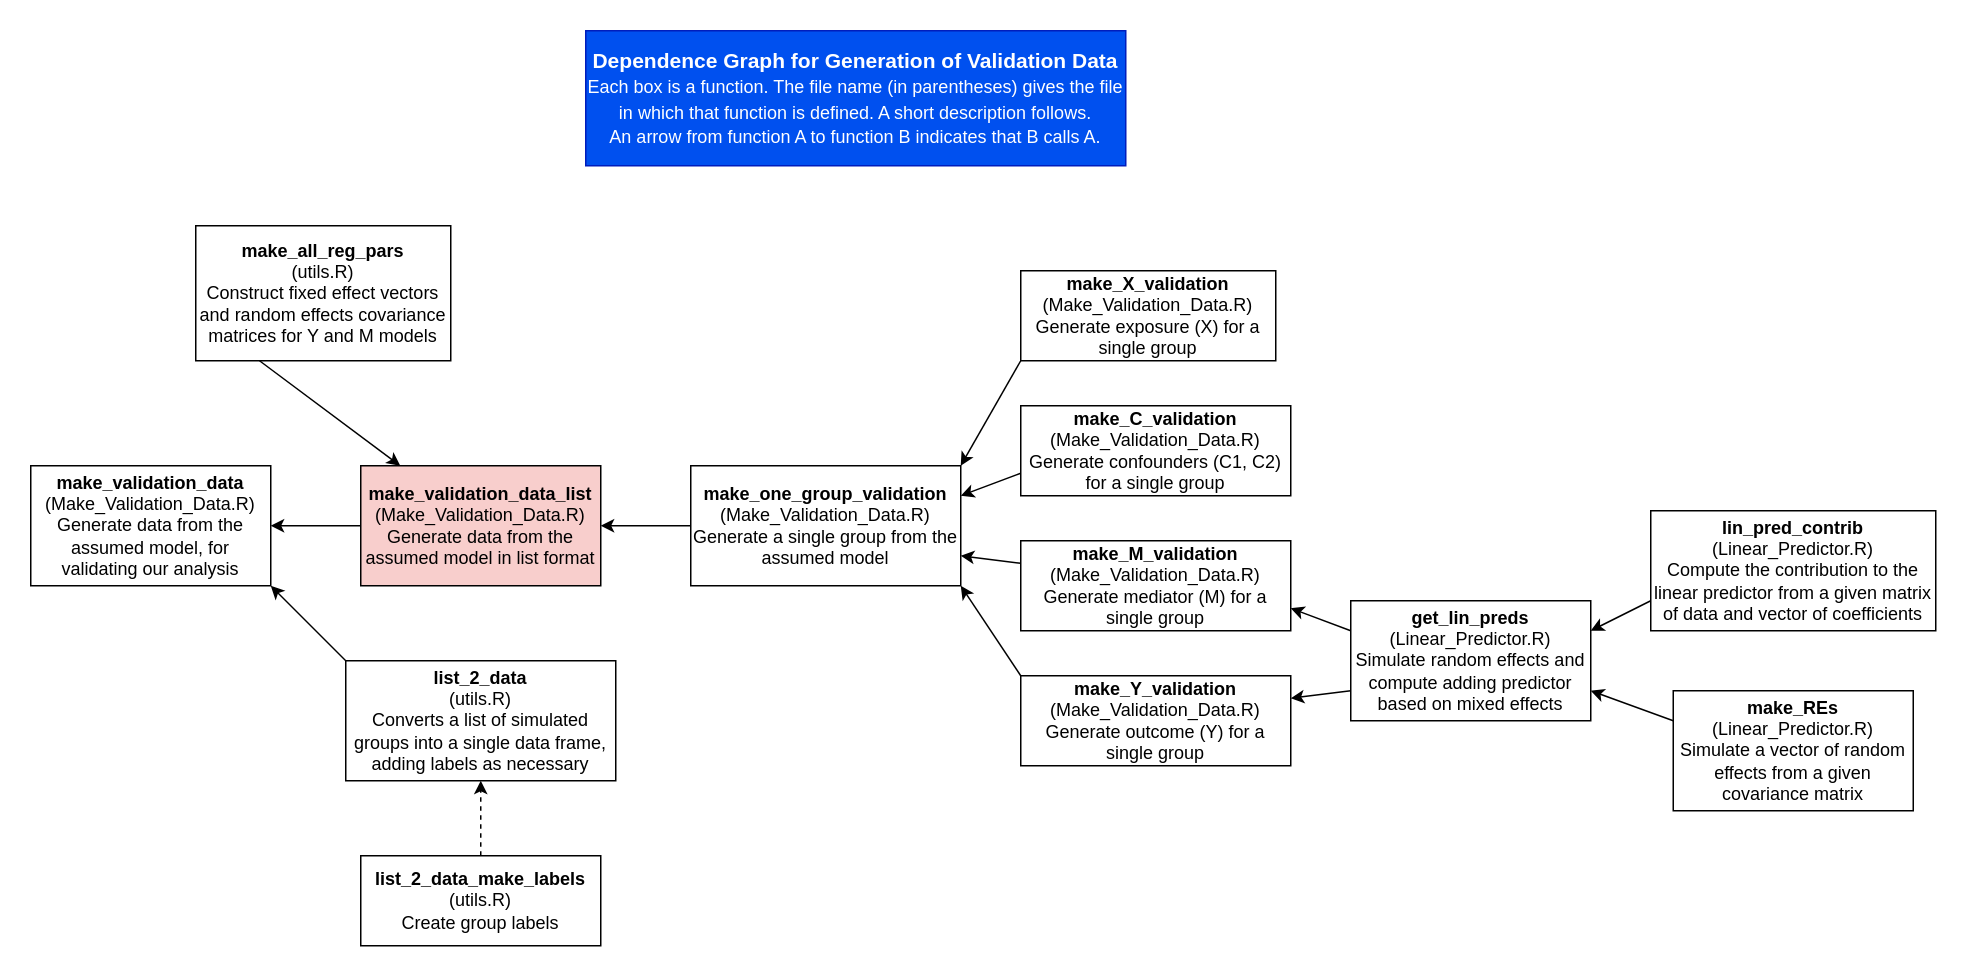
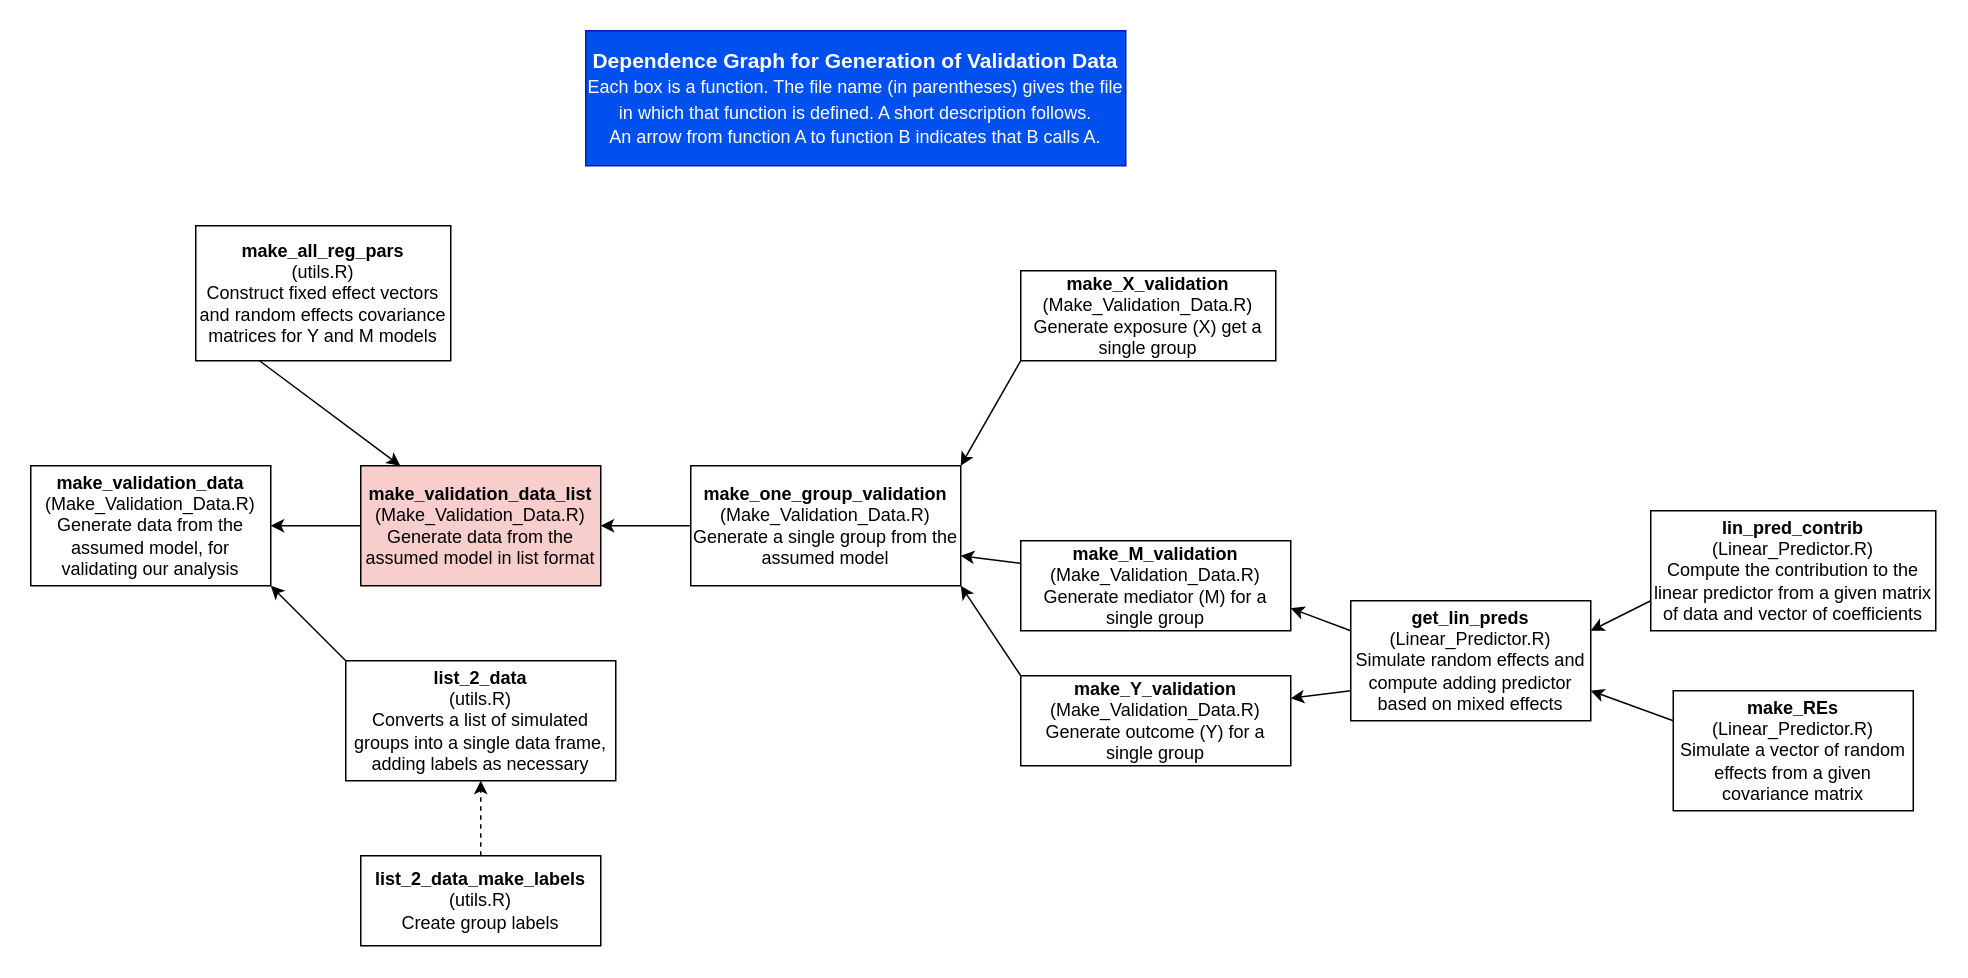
node "make_X_validation (Make_Validation_Data.R) Generate exposure (X) for a single group": label "make_X_validation (Make_Validation_Data.R) Generate exposure (X) for a single group" -> "make_X_validation (Make_Validation_Data.R) Generate exposure (X) get a single group"
node "make_C_validation (Make_Validation_Data.R) Generate confounders (C1, C2) for a single group": removed
edge "make_C_validation (Make_Validation_Data.R) Generate confounders (C1, C2) for a single group" -> "make_one_group_validation (Make_Validation_Data.R) Generate a single group from the assumed model": removed
